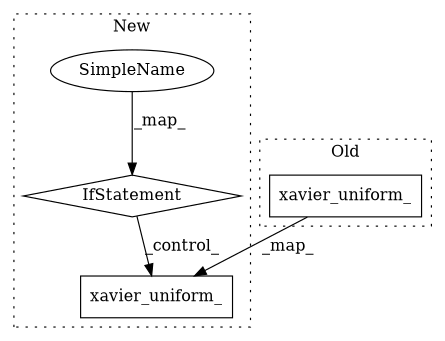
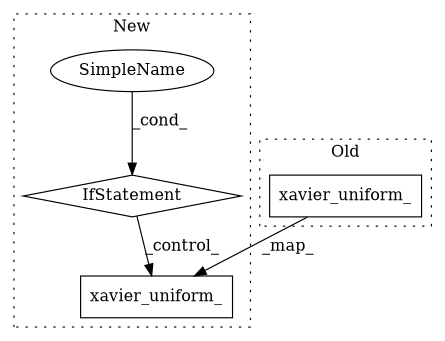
edge "SimpleName" -> "IfStatement": label "_map_" -> "_cond_"
